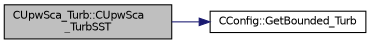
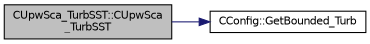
node "CUpwSca_Turb::CUpwSca _TurbSST": label "CUpwSca_Turb::CUpwSca _TurbSST" -> "CUpwSca_TurbSST::CUpwSca _TurbSST"
